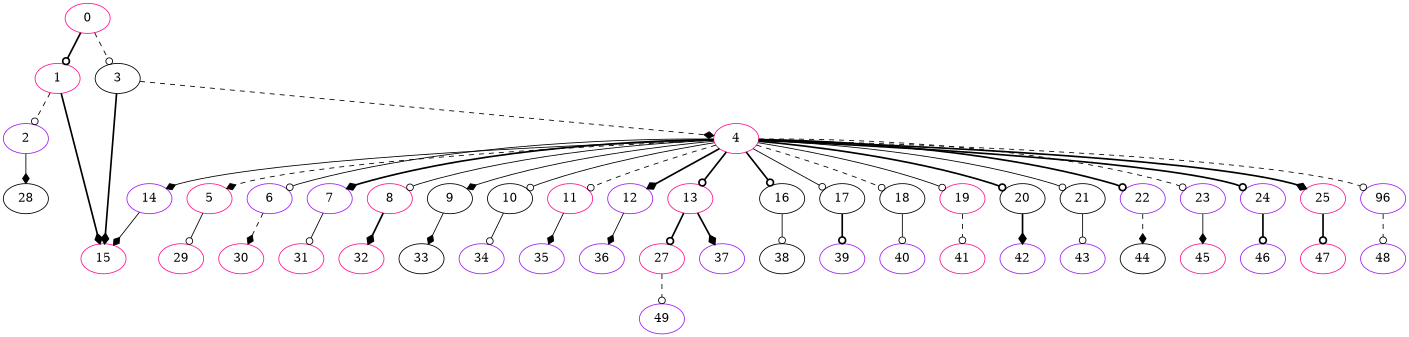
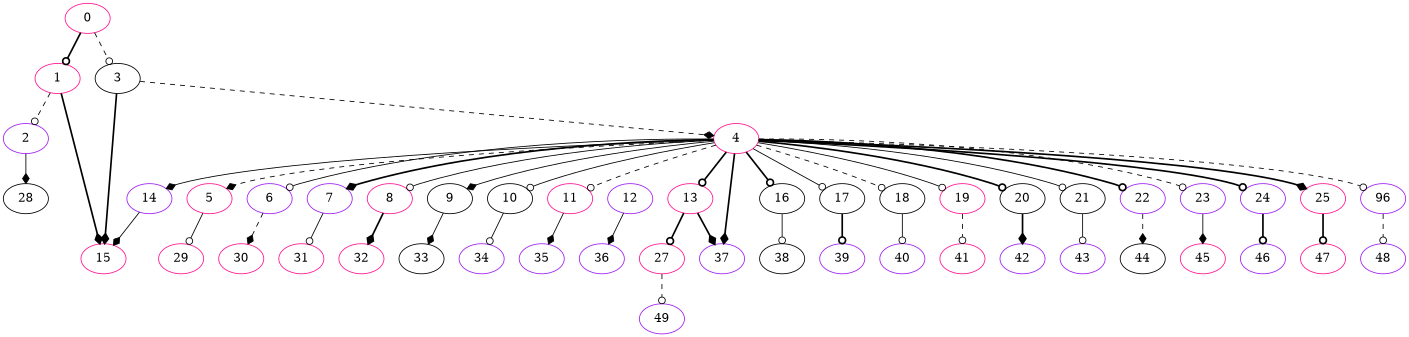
edge "4" -> "12": now "4" -> "37"
